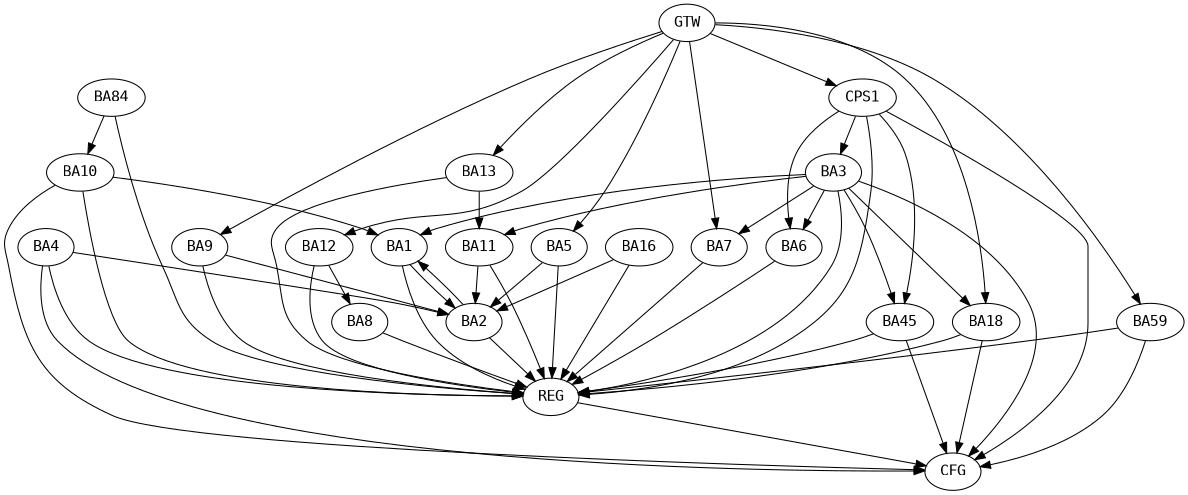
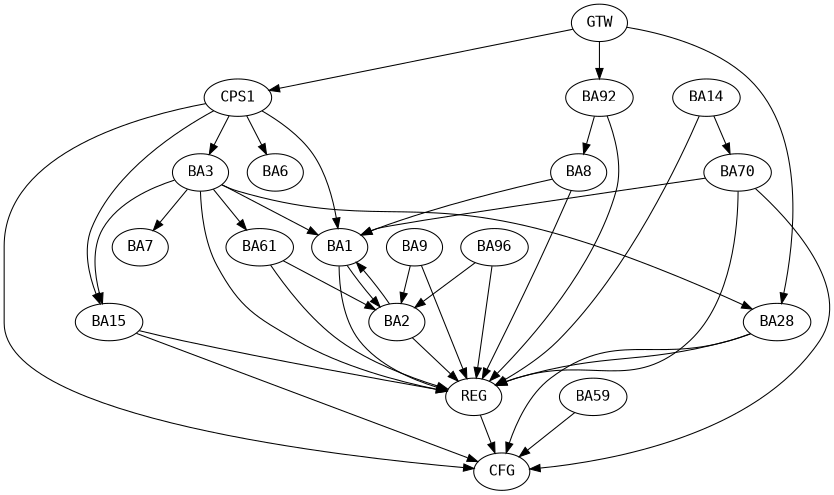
node "BA84": label "BA84" -> "BA14"
edge "GTW" -> "BA59": removed
edge "GTW" -> "BA9": removed
edge "GTW" -> "BA7": removed
node "BA10": label "BA10" -> "BA70"
node "BA13": removed
edge "BA8" -> "BA1": added
edge "BA3" -> "BA6": removed
node "BA4": removed
node "BA12": label "BA12" -> "BA92"
node "BA11": label "BA11" -> "BA61"
node "BA5": removed
node "BA16": label "BA16" -> "BA96"
edge "BA3" -> "CFG": removed
edge "BA7" -> "REG": removed
edge "BA6" -> "REG": removed
node "BA45": label "BA45" -> "BA15"
node "BA18": label "BA18" -> "BA28"
edge "CPS1" -> "REG": now "CPS1" -> "BA1"
edge "BA59" -> "REG": removed
